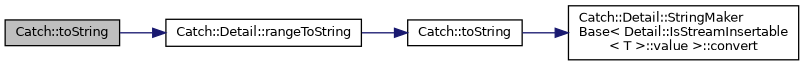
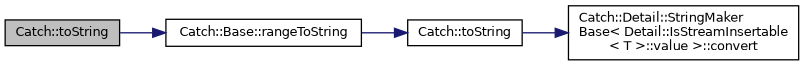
node "Catch::Detail::rangeToString": label "Catch::Detail::rangeToString" -> "Catch::Base::rangeToString"
